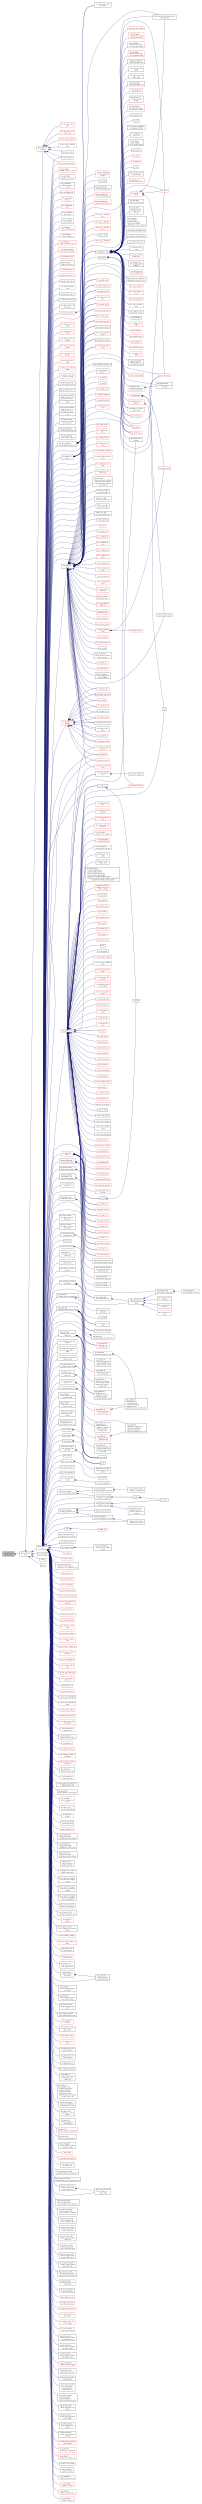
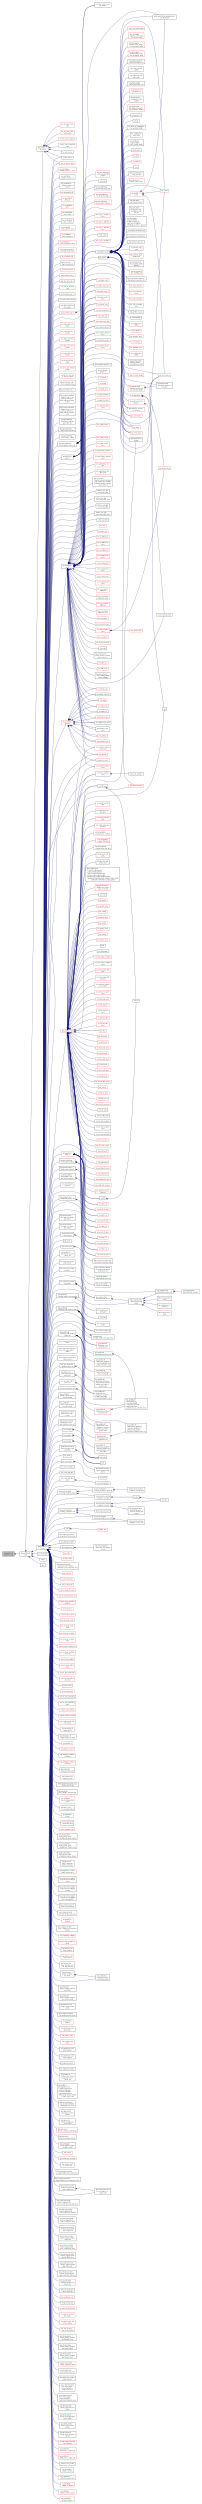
node "test_equal_binary1 _async": removed
